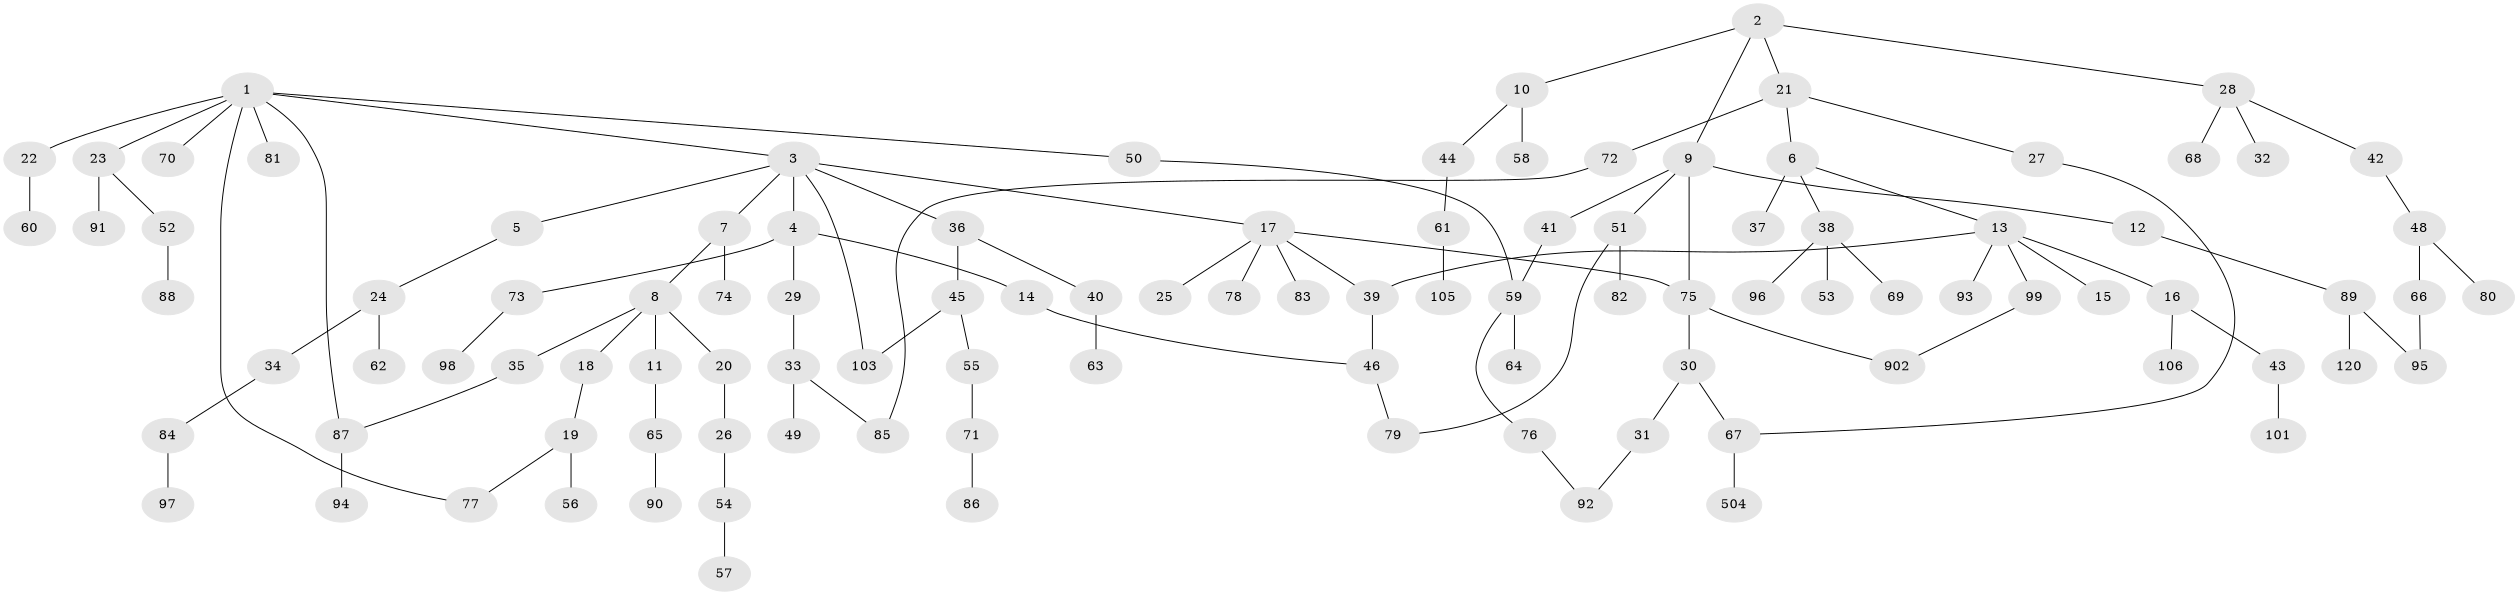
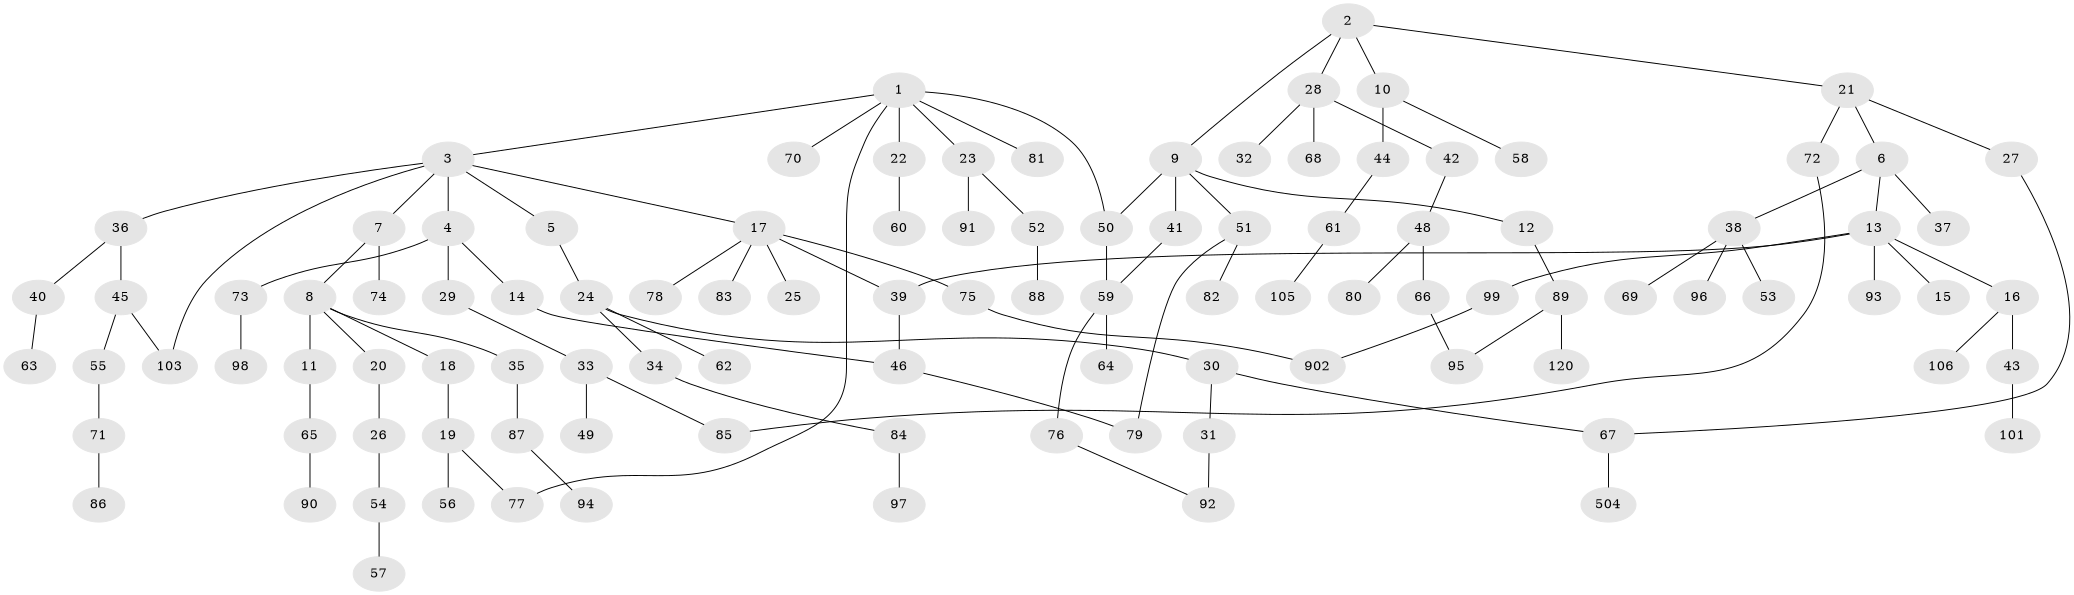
edge "9" -- "75": now "9" -- "50"
edge "1" -- "87": removed
edge "75" -- "30": now "24" -- "30"
